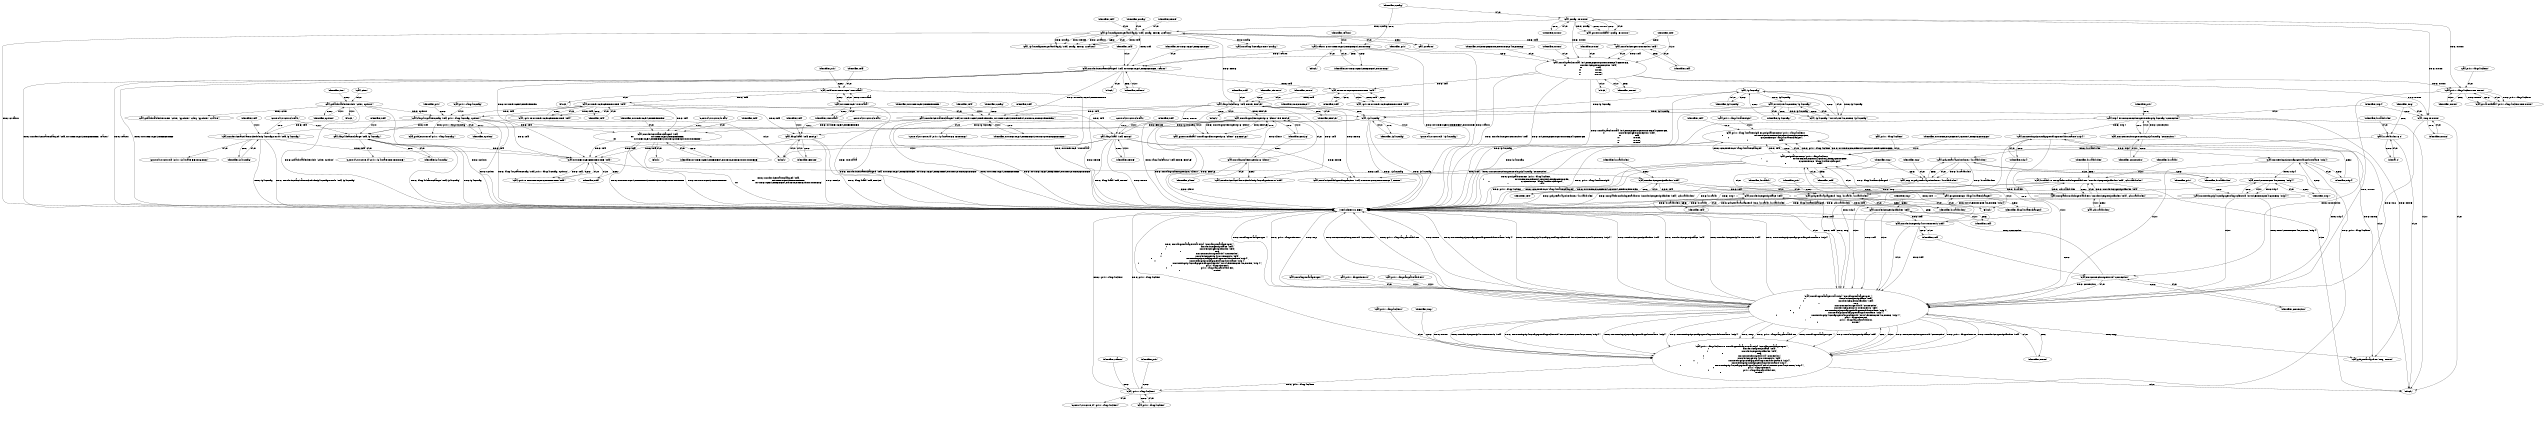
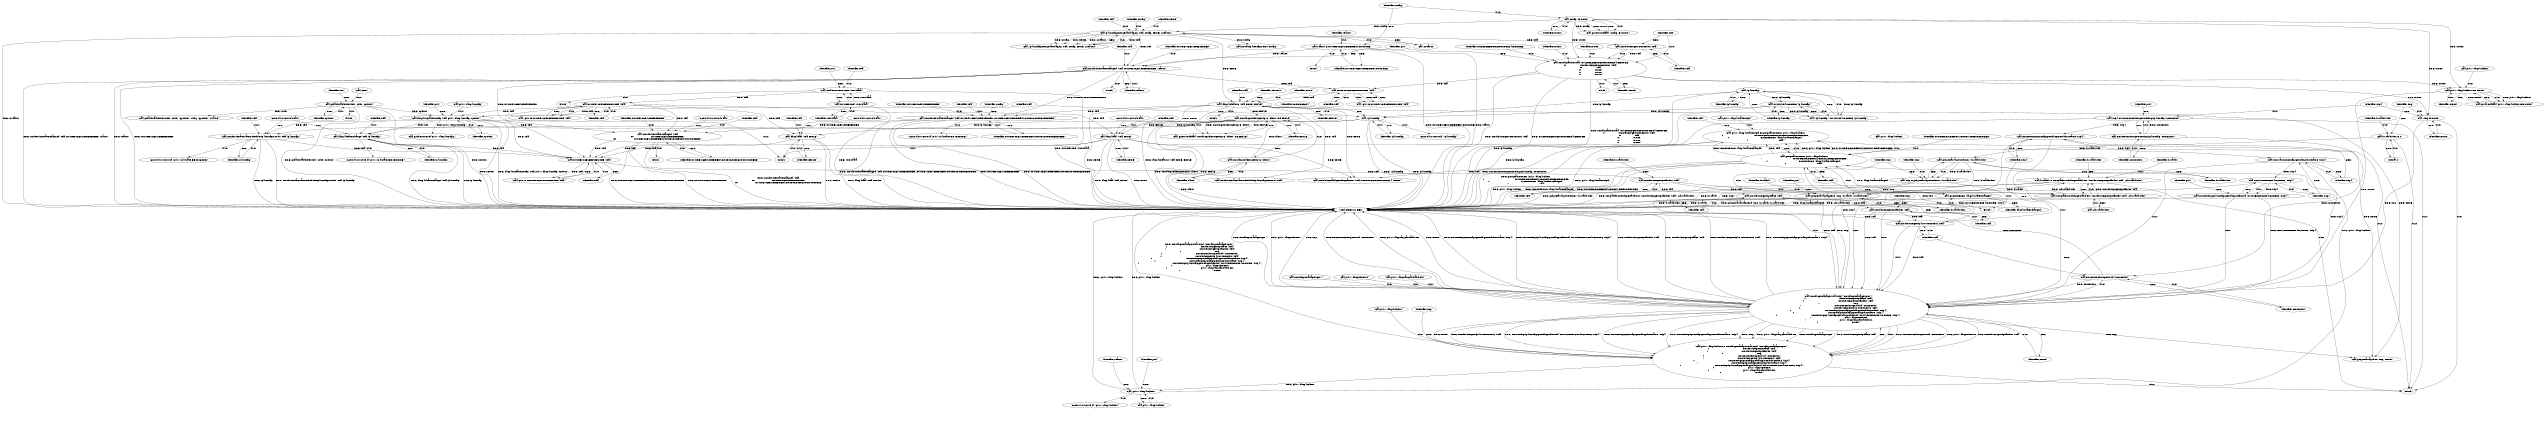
node "(Call,nm_setting_ip_config_get_dhcp_hostname (s_ip4))": label "(Call,nm_setting_ip_config_get_dhcp_hostname (s_ip4))" -> "(Call,nm_warn_ip_config_get_dhcp_hostname (s_ip4))"
edge "(Call,nm_dhcp_client_get_ipv6 (client))" -> "(Call,nm_device_activate_schedule_ip4_config_timeout (self))": now "(Call,nm_dhcp_client_get_ipv6 (client))" -> "(Identifier,client)"
edge "(Call,nm_device_get_ip4_route_metric (self))" -> "(MethodReturn,RET)": reversed
